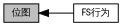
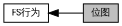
edge "FS行为" -> "位图": reversed
